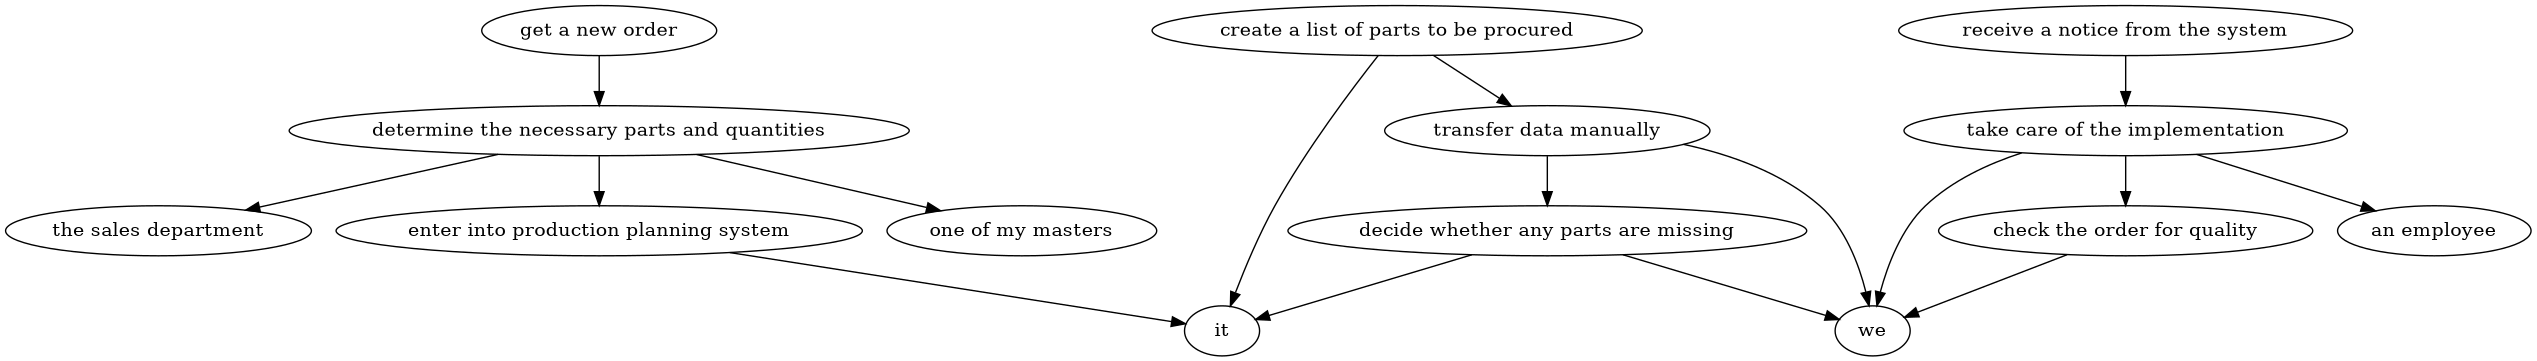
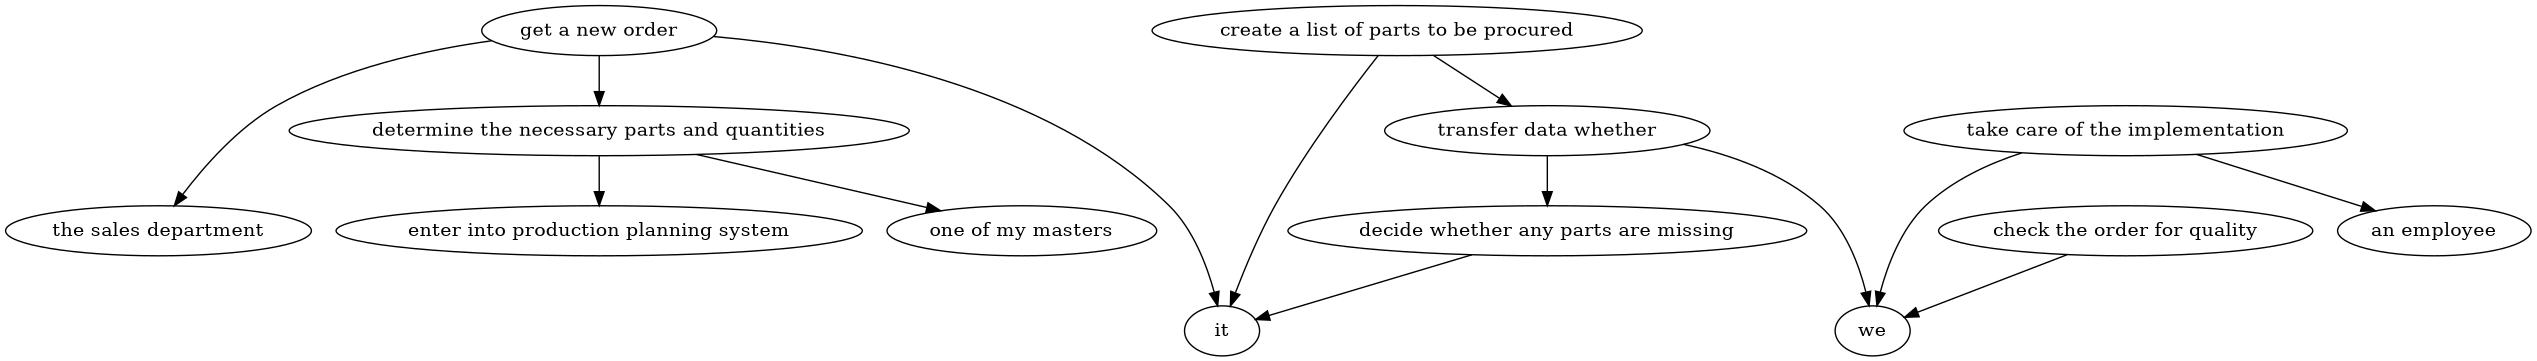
node "receive a notice from the system": removed
node "transfer data manually": label "transfer data manually" -> "transfer data whether"
edge "take care of the implementation" -> "check the order for quality": removed
edge "determine the necessary parts and quantities" -> "the sales department": now "get a new order" -> "the sales department"
edge "decide whether any parts are missing" -> "we": removed
edge "enter into production planning system" -> "it": now "get a new order" -> "it"
